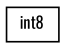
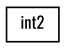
node "int8": label "int8" -> "int2"
